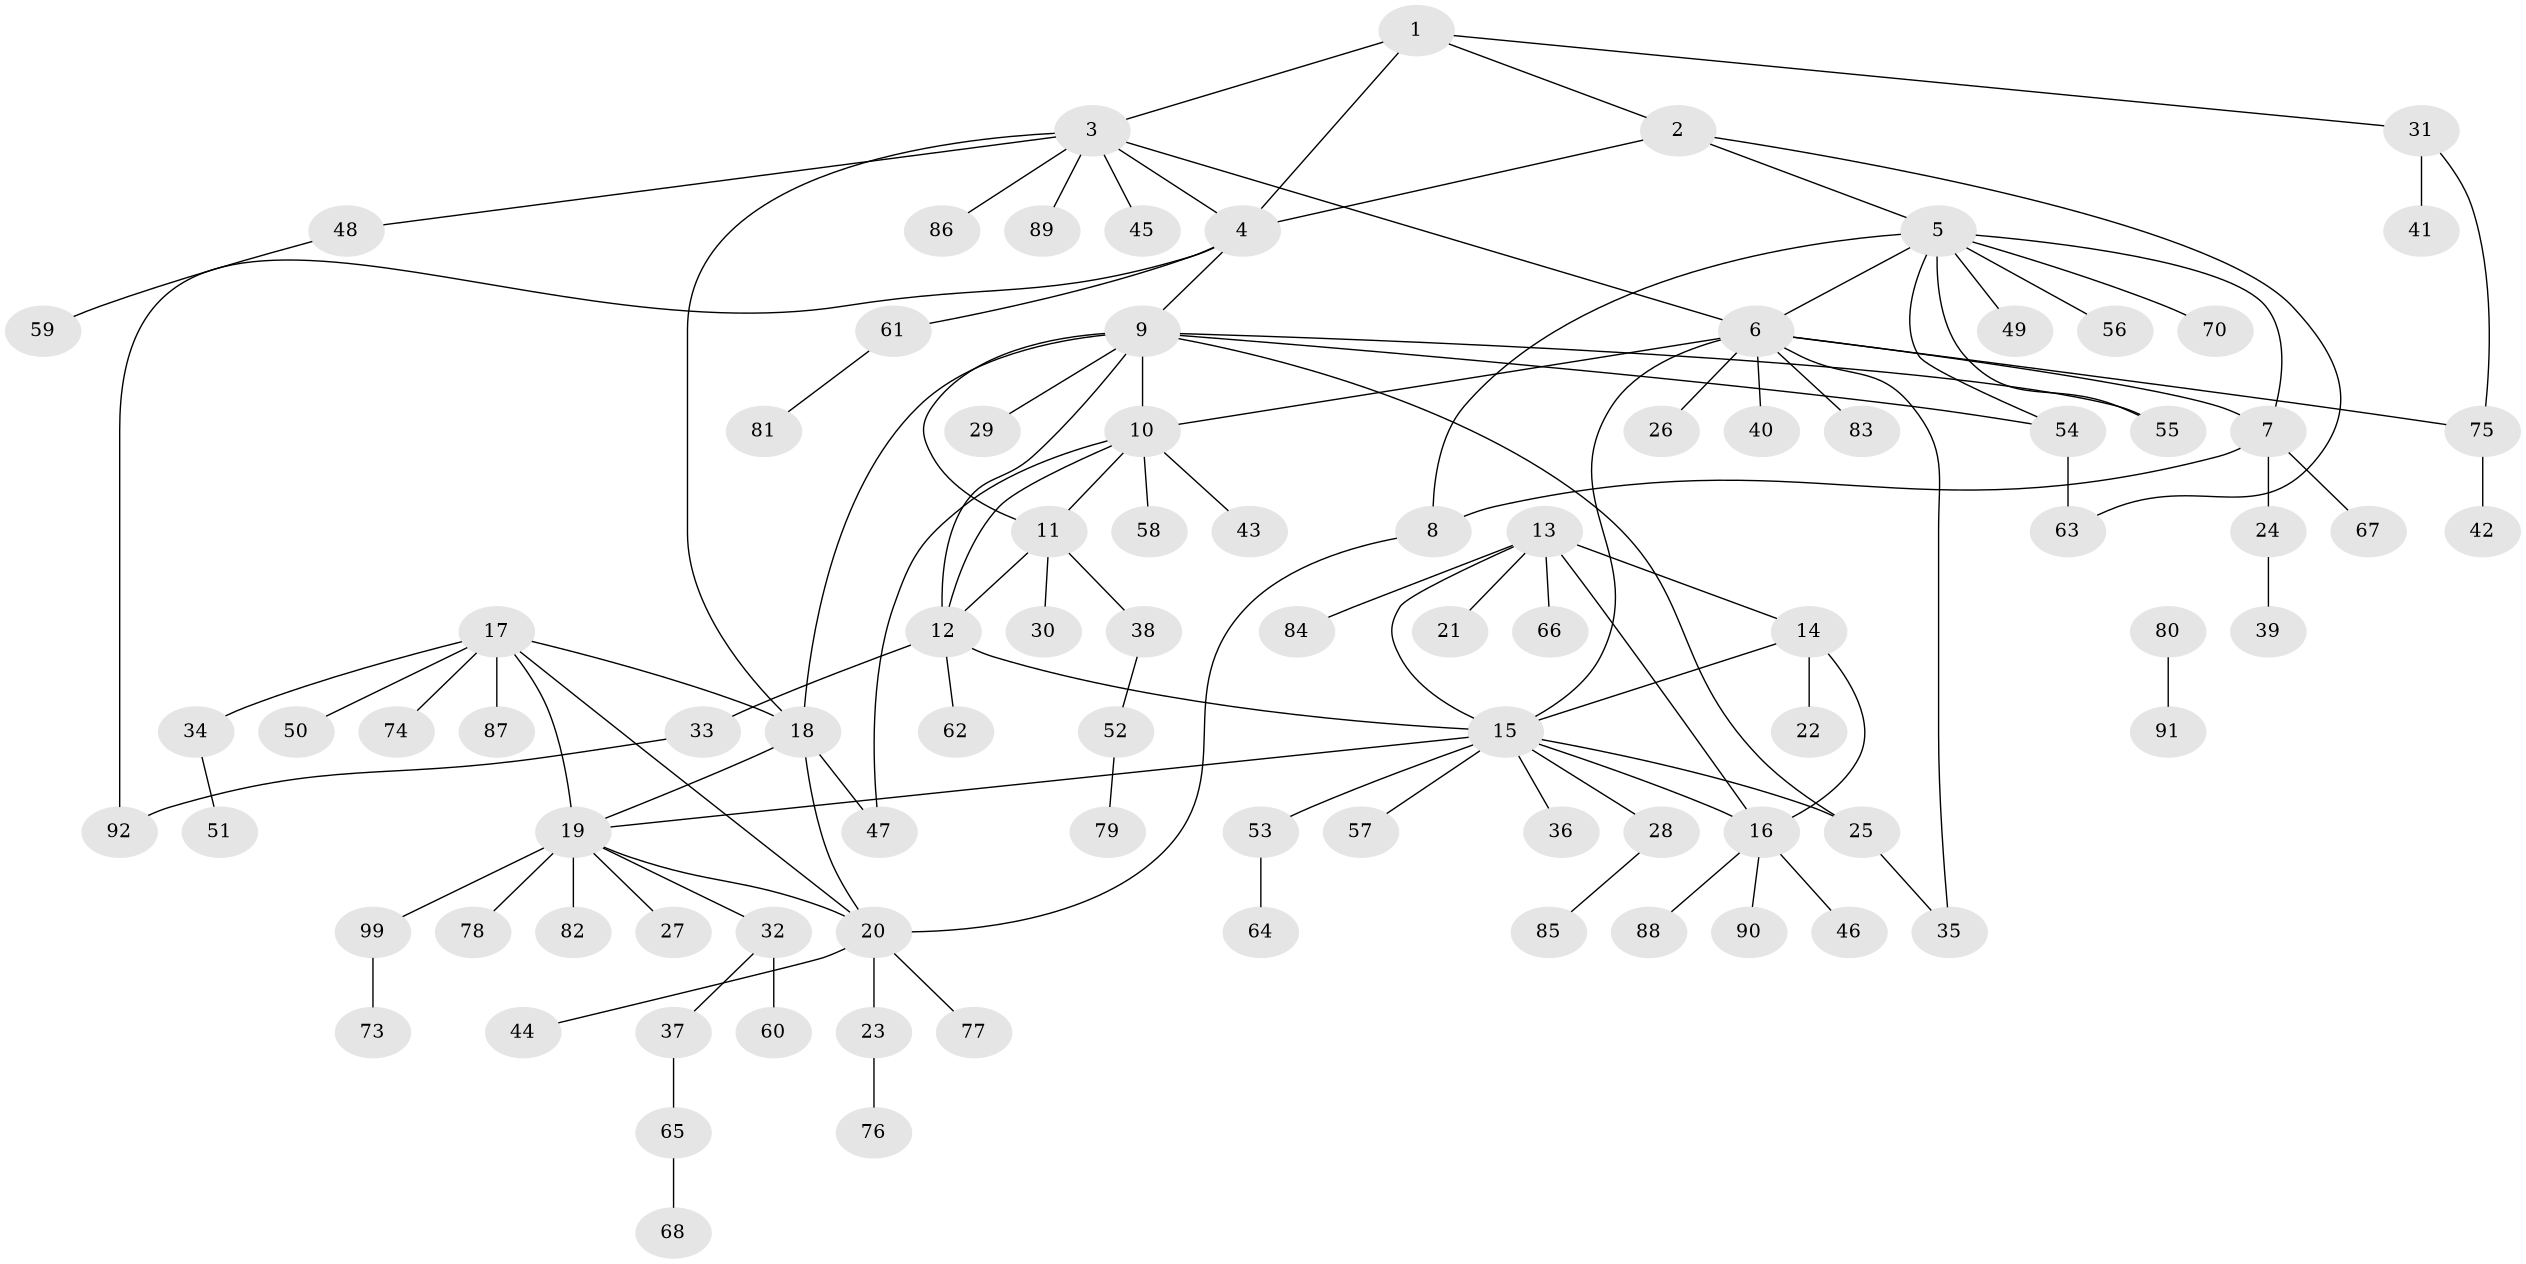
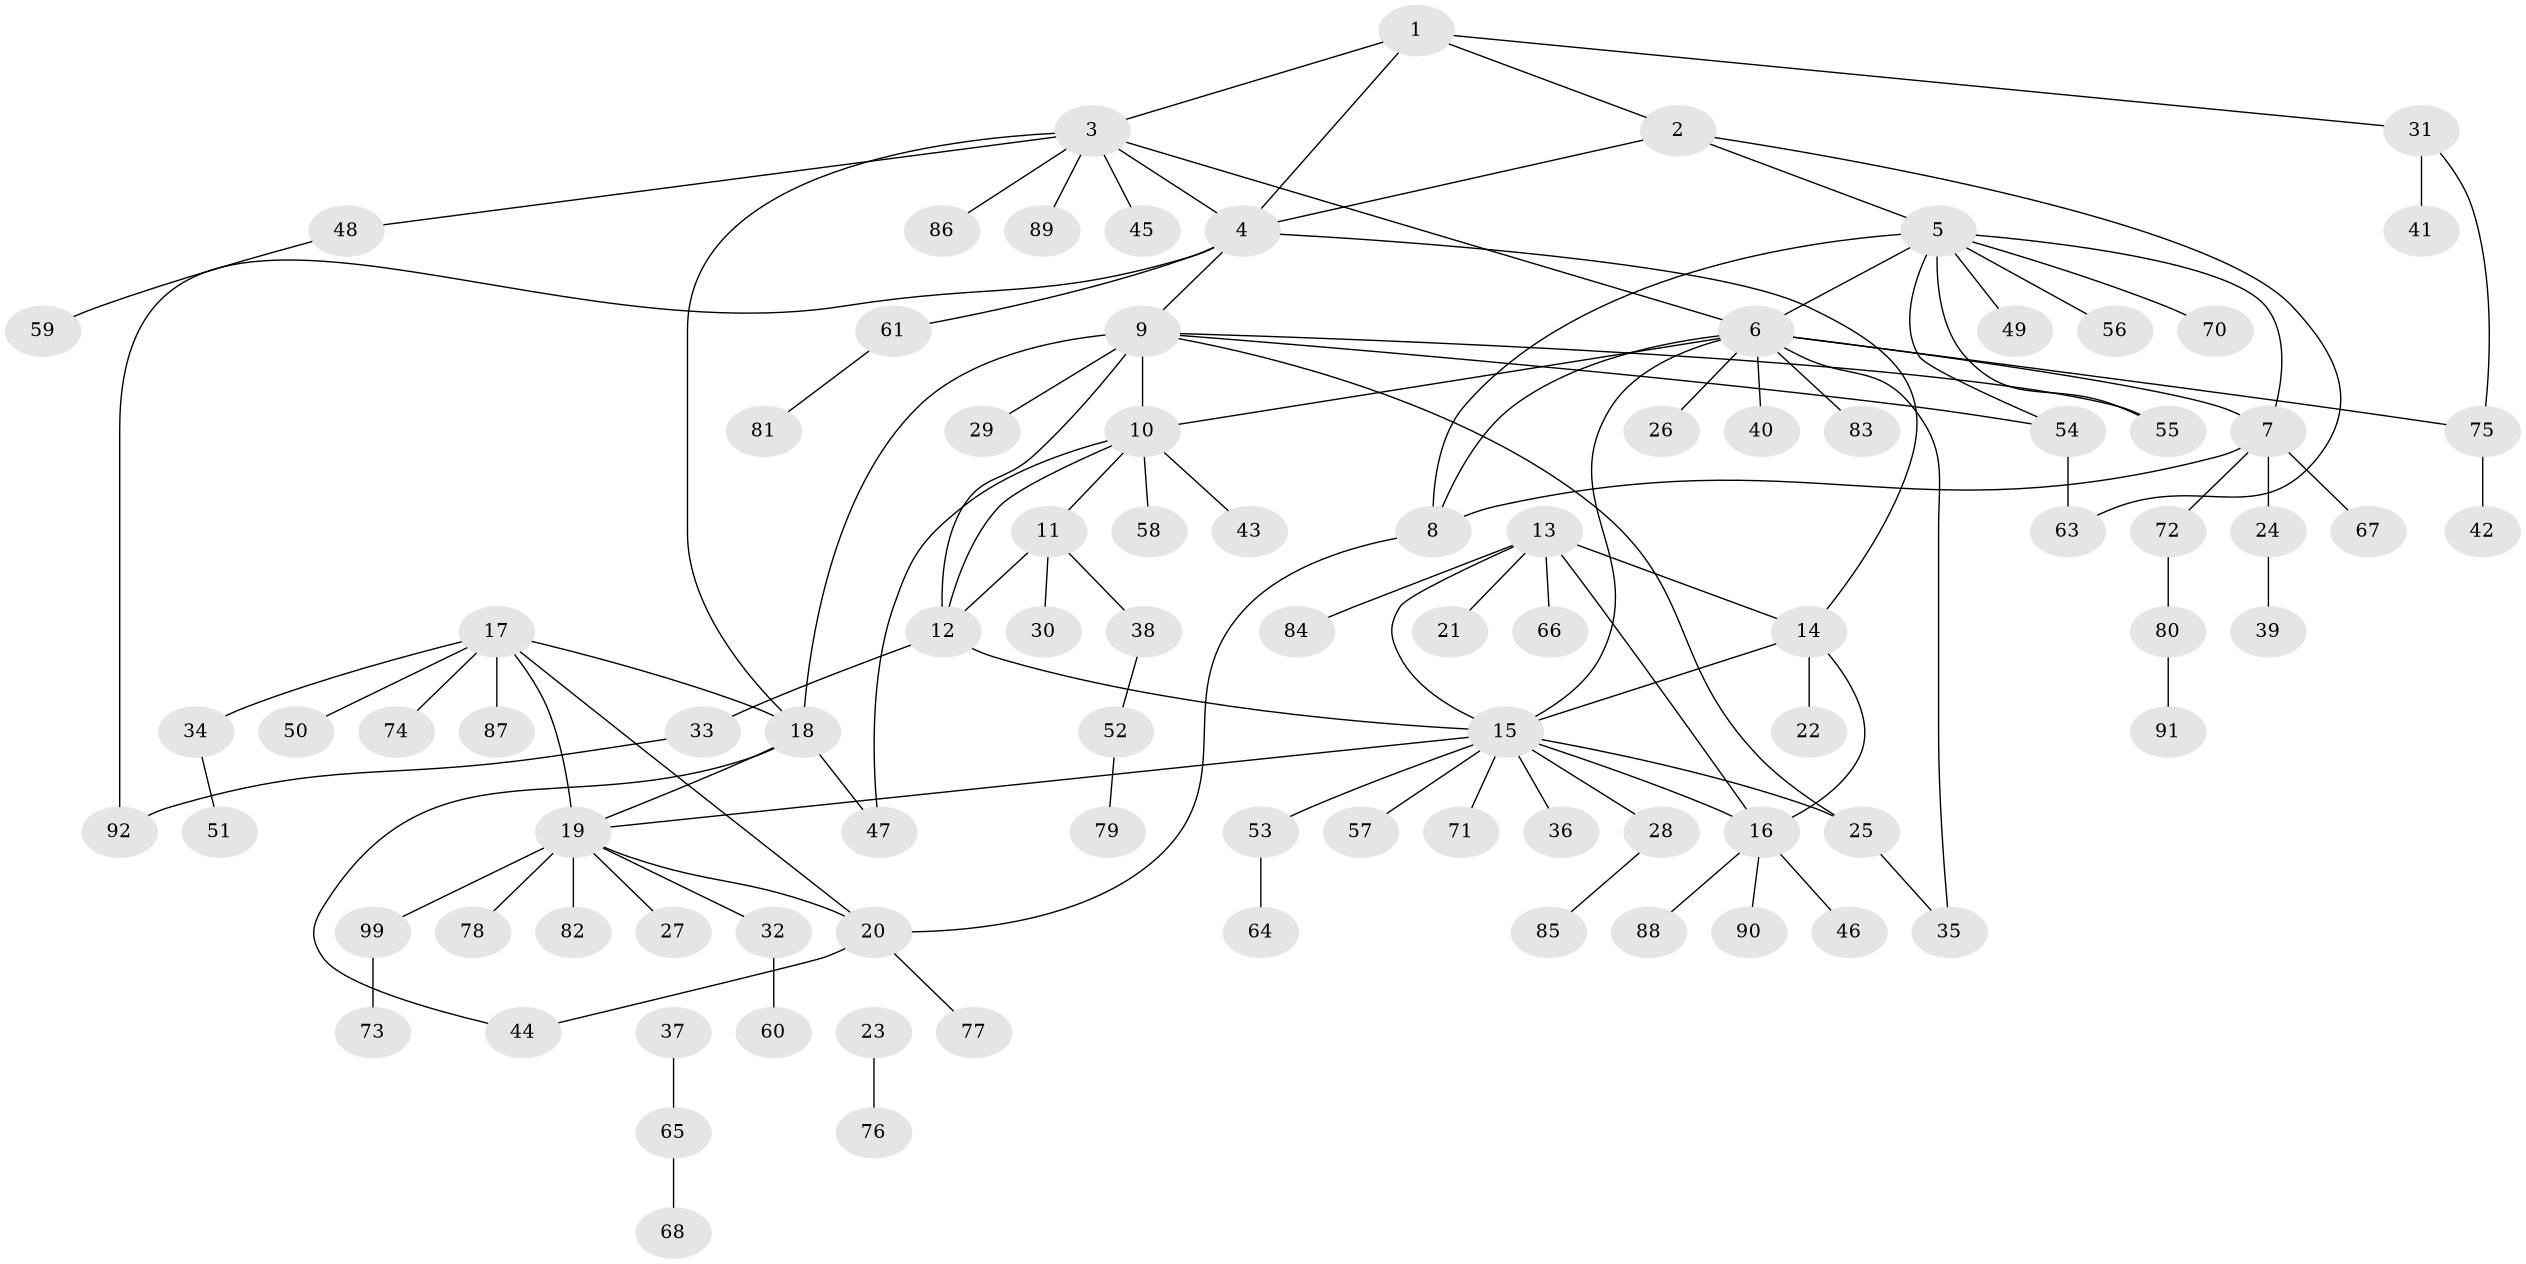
edge "4" -- "14": added
edge "6" -- "8": added
edge "9" -- "11": removed
node "72": added
node "62": removed
node "71": added
edge "18" -- "20": now "18" -- "44"
edge "32" -- "37": removed
edge "20" -- "23": removed
